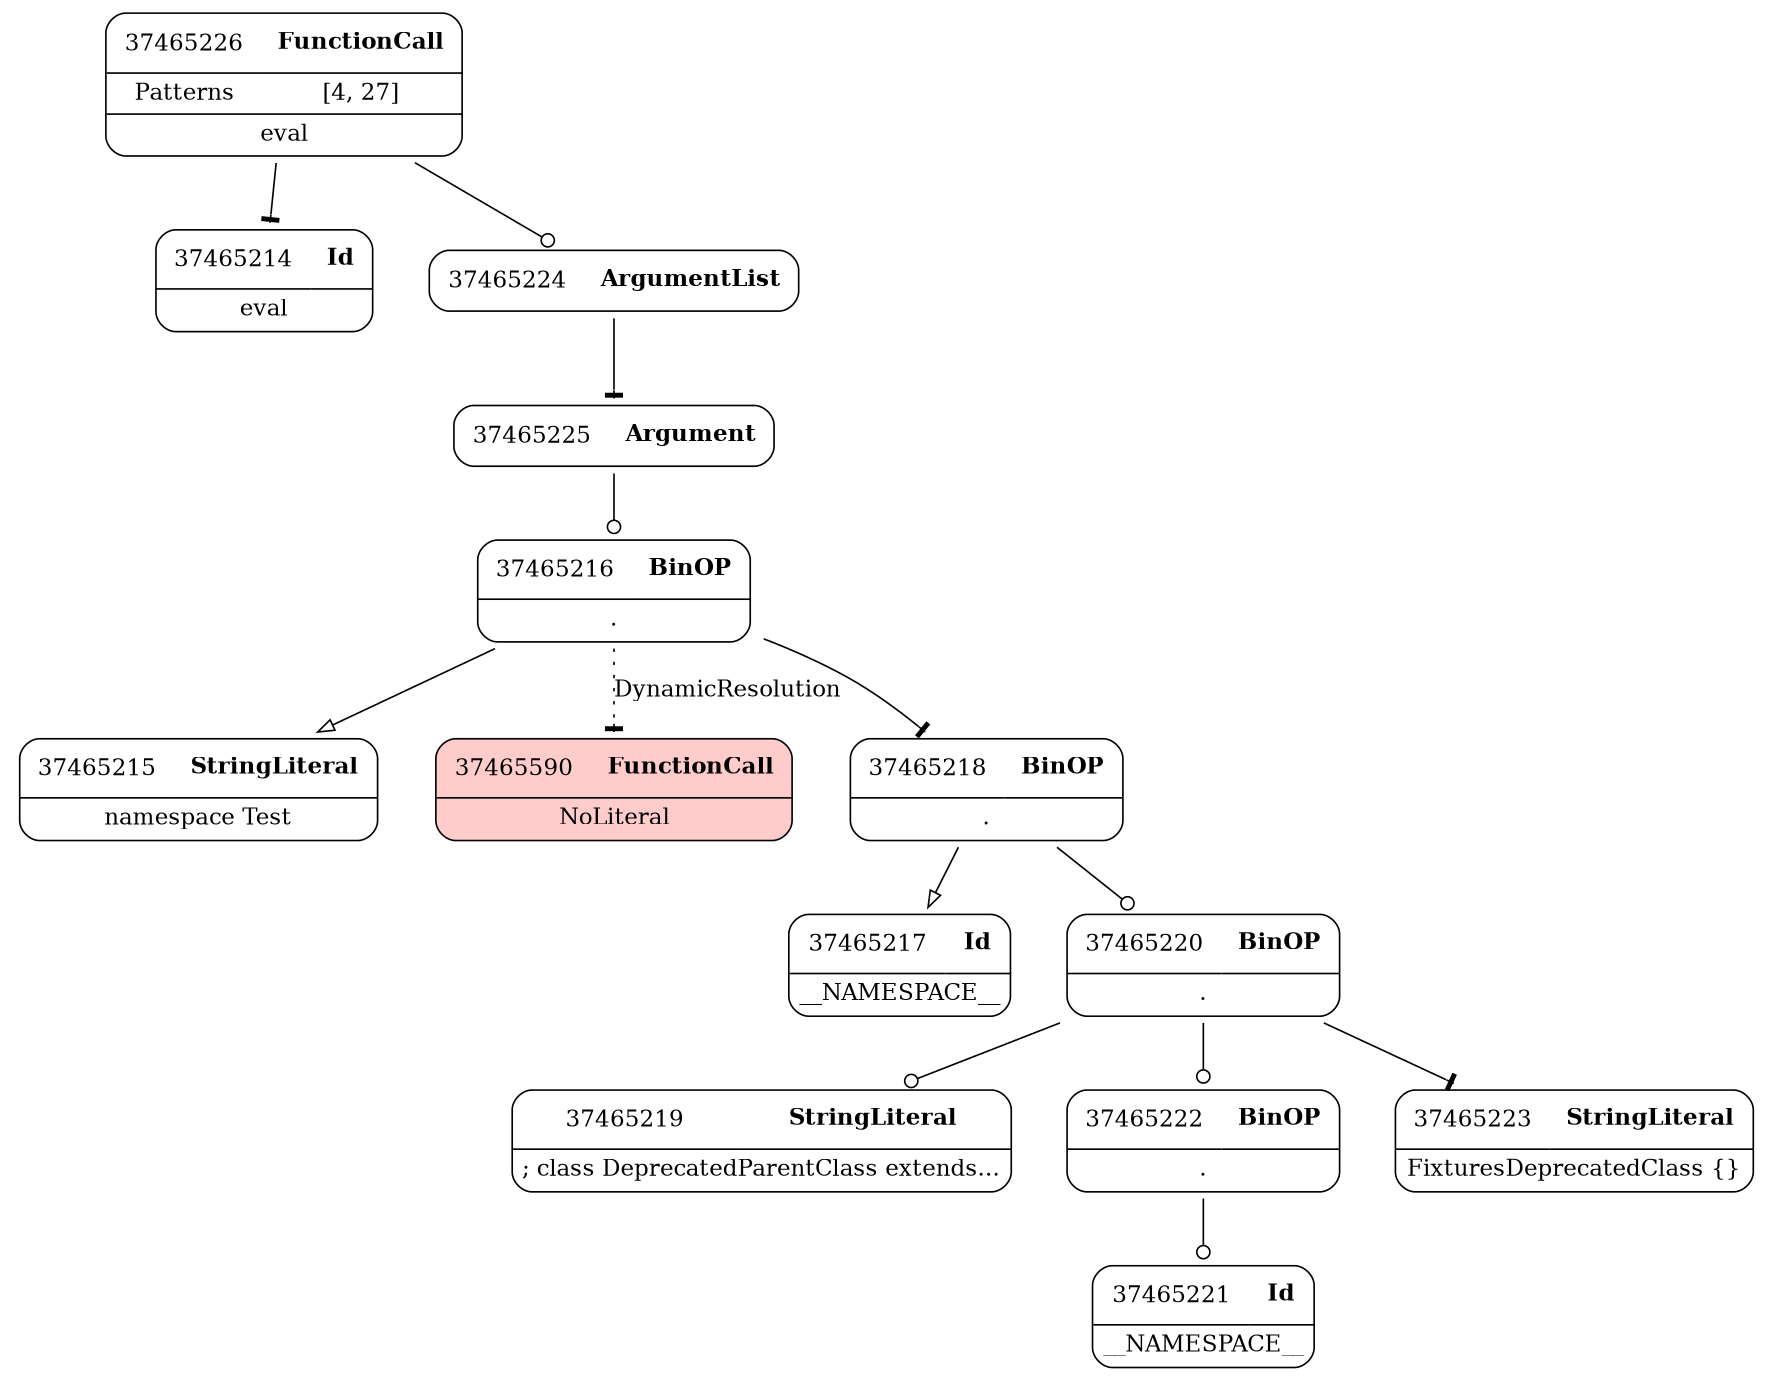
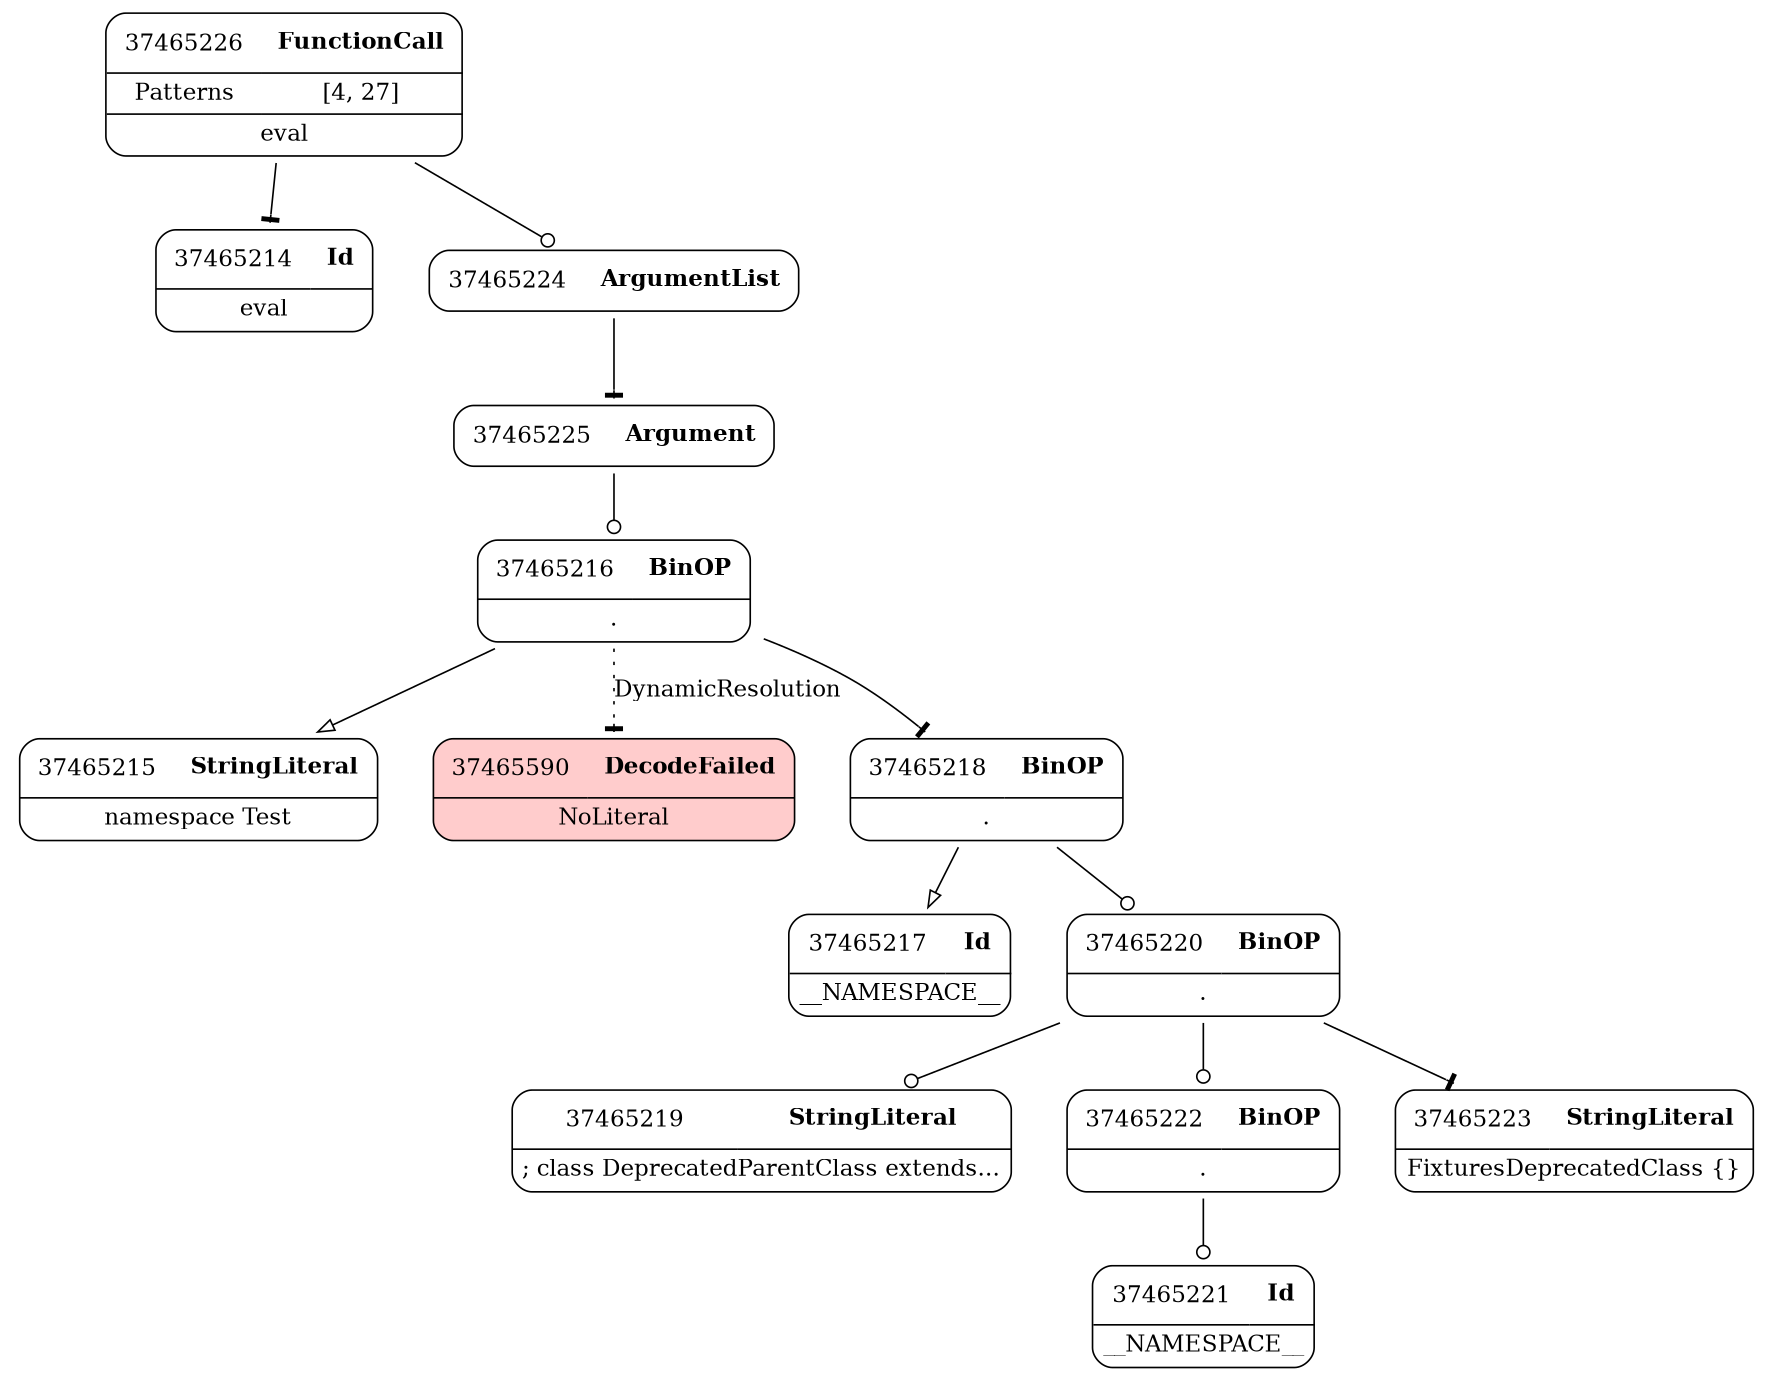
node "37465590": text "FunctionCall" -> "DecodeFailed"
